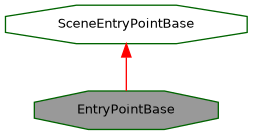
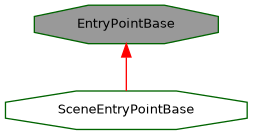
edge "EntryPointBase" -> "SceneEntryPointBase": reversed
